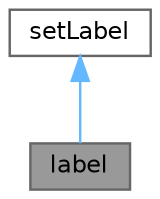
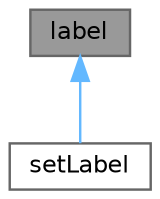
edge "label" -> "setLabel": reversed
